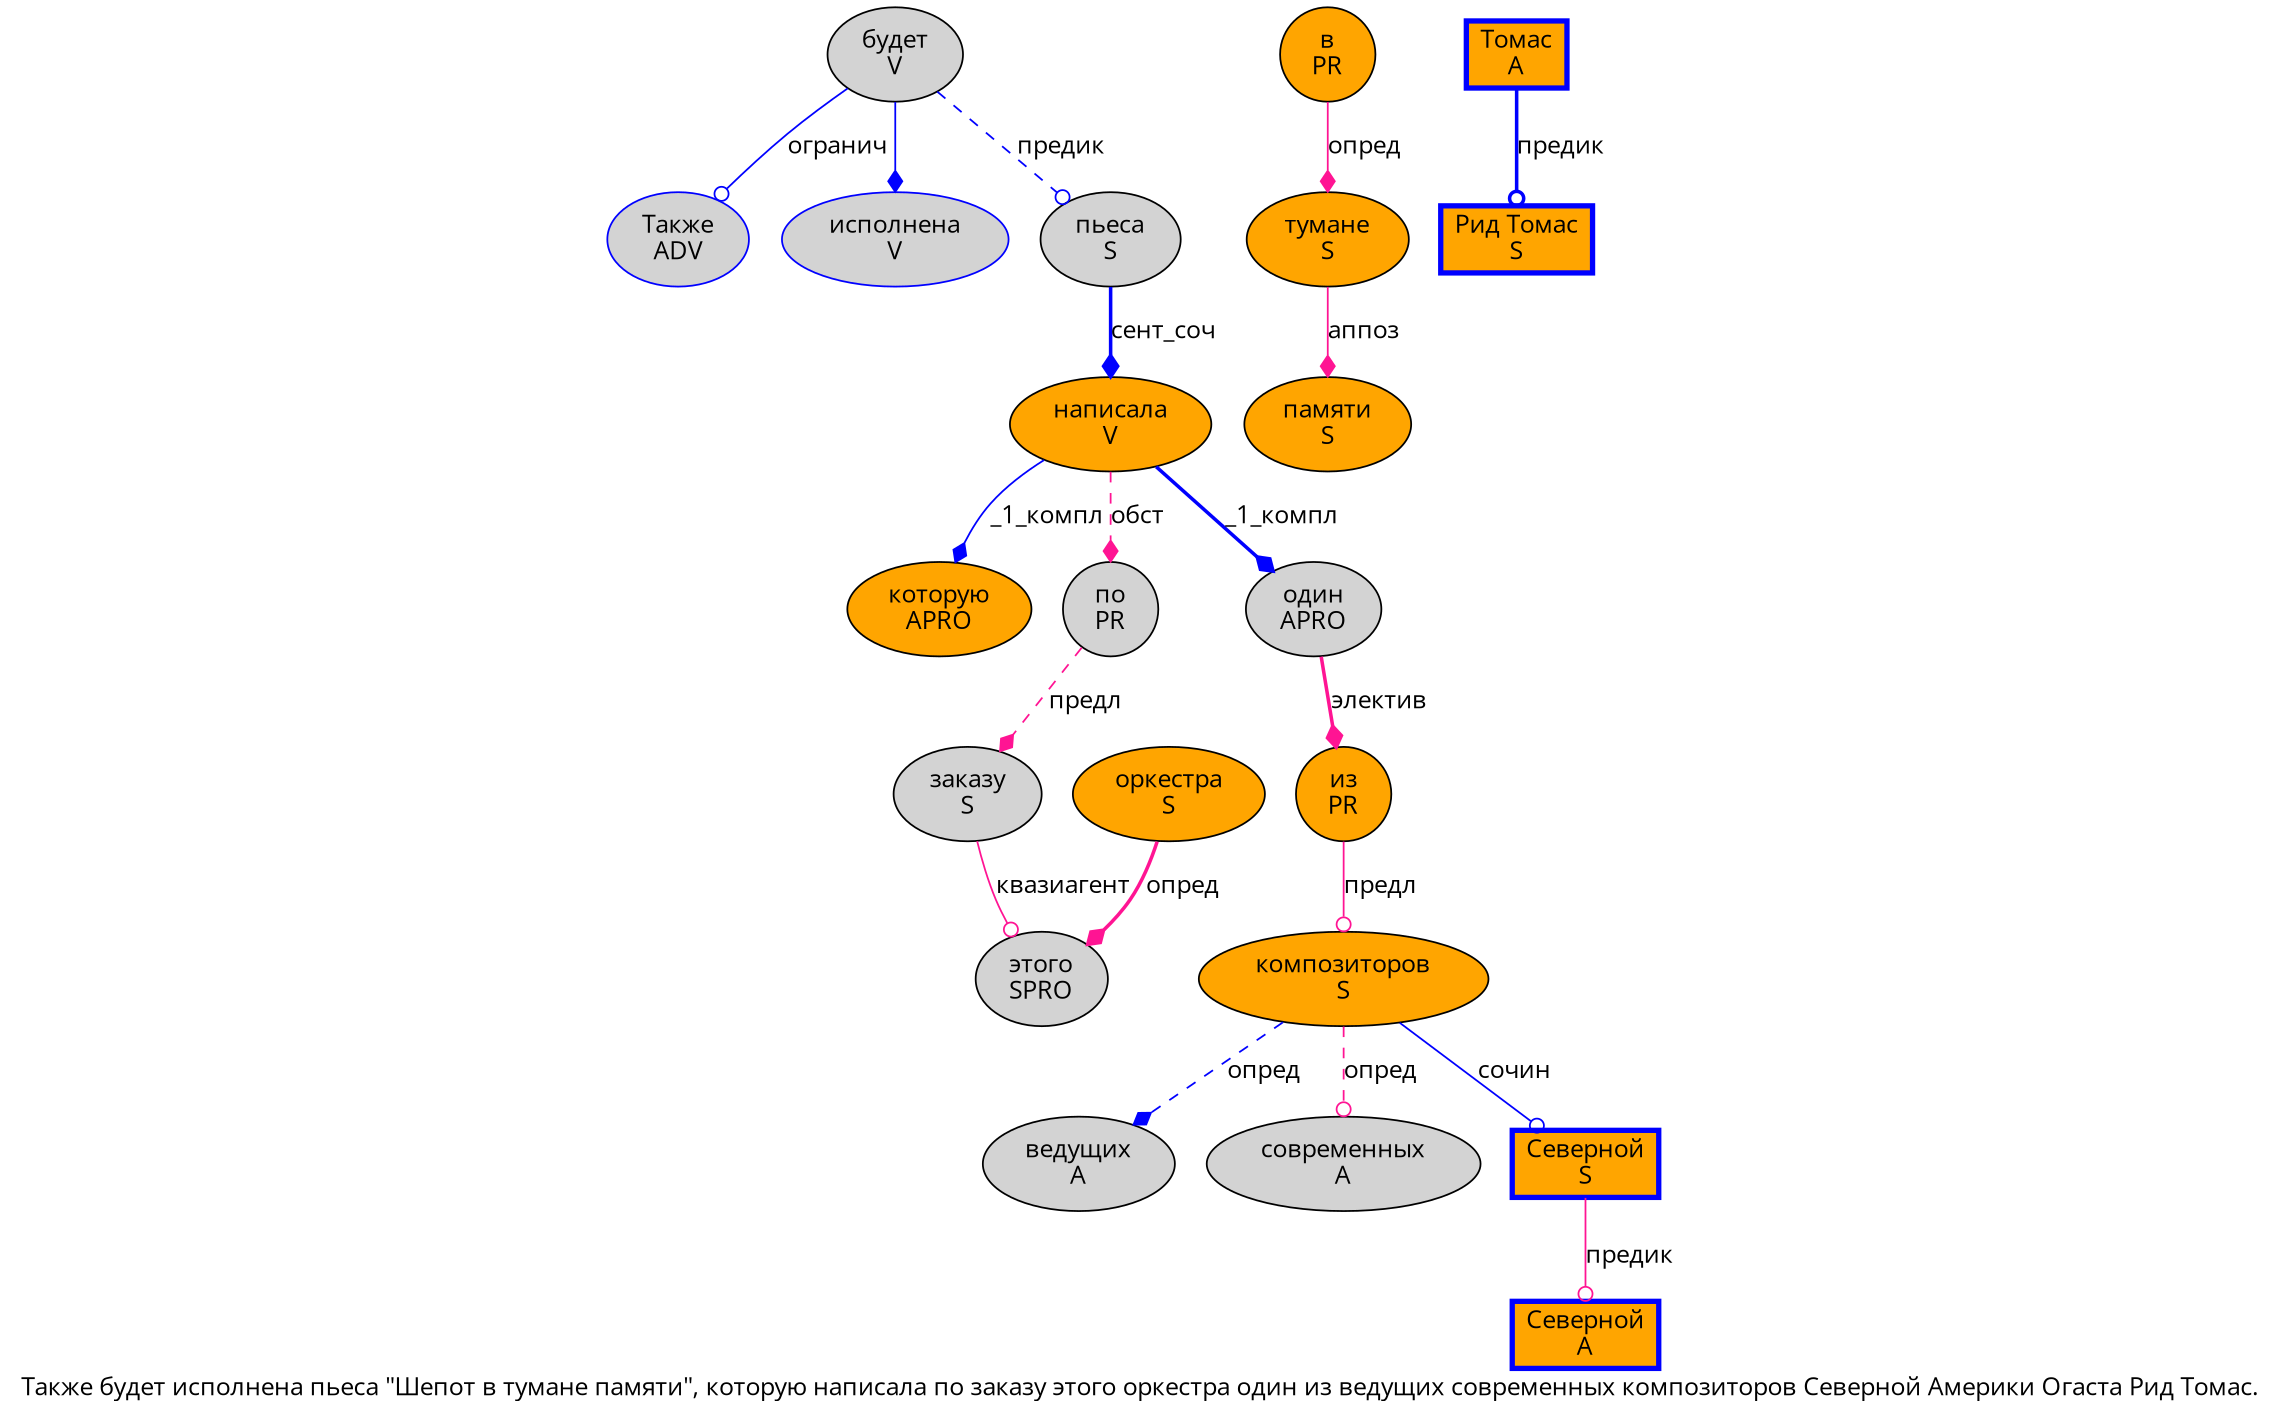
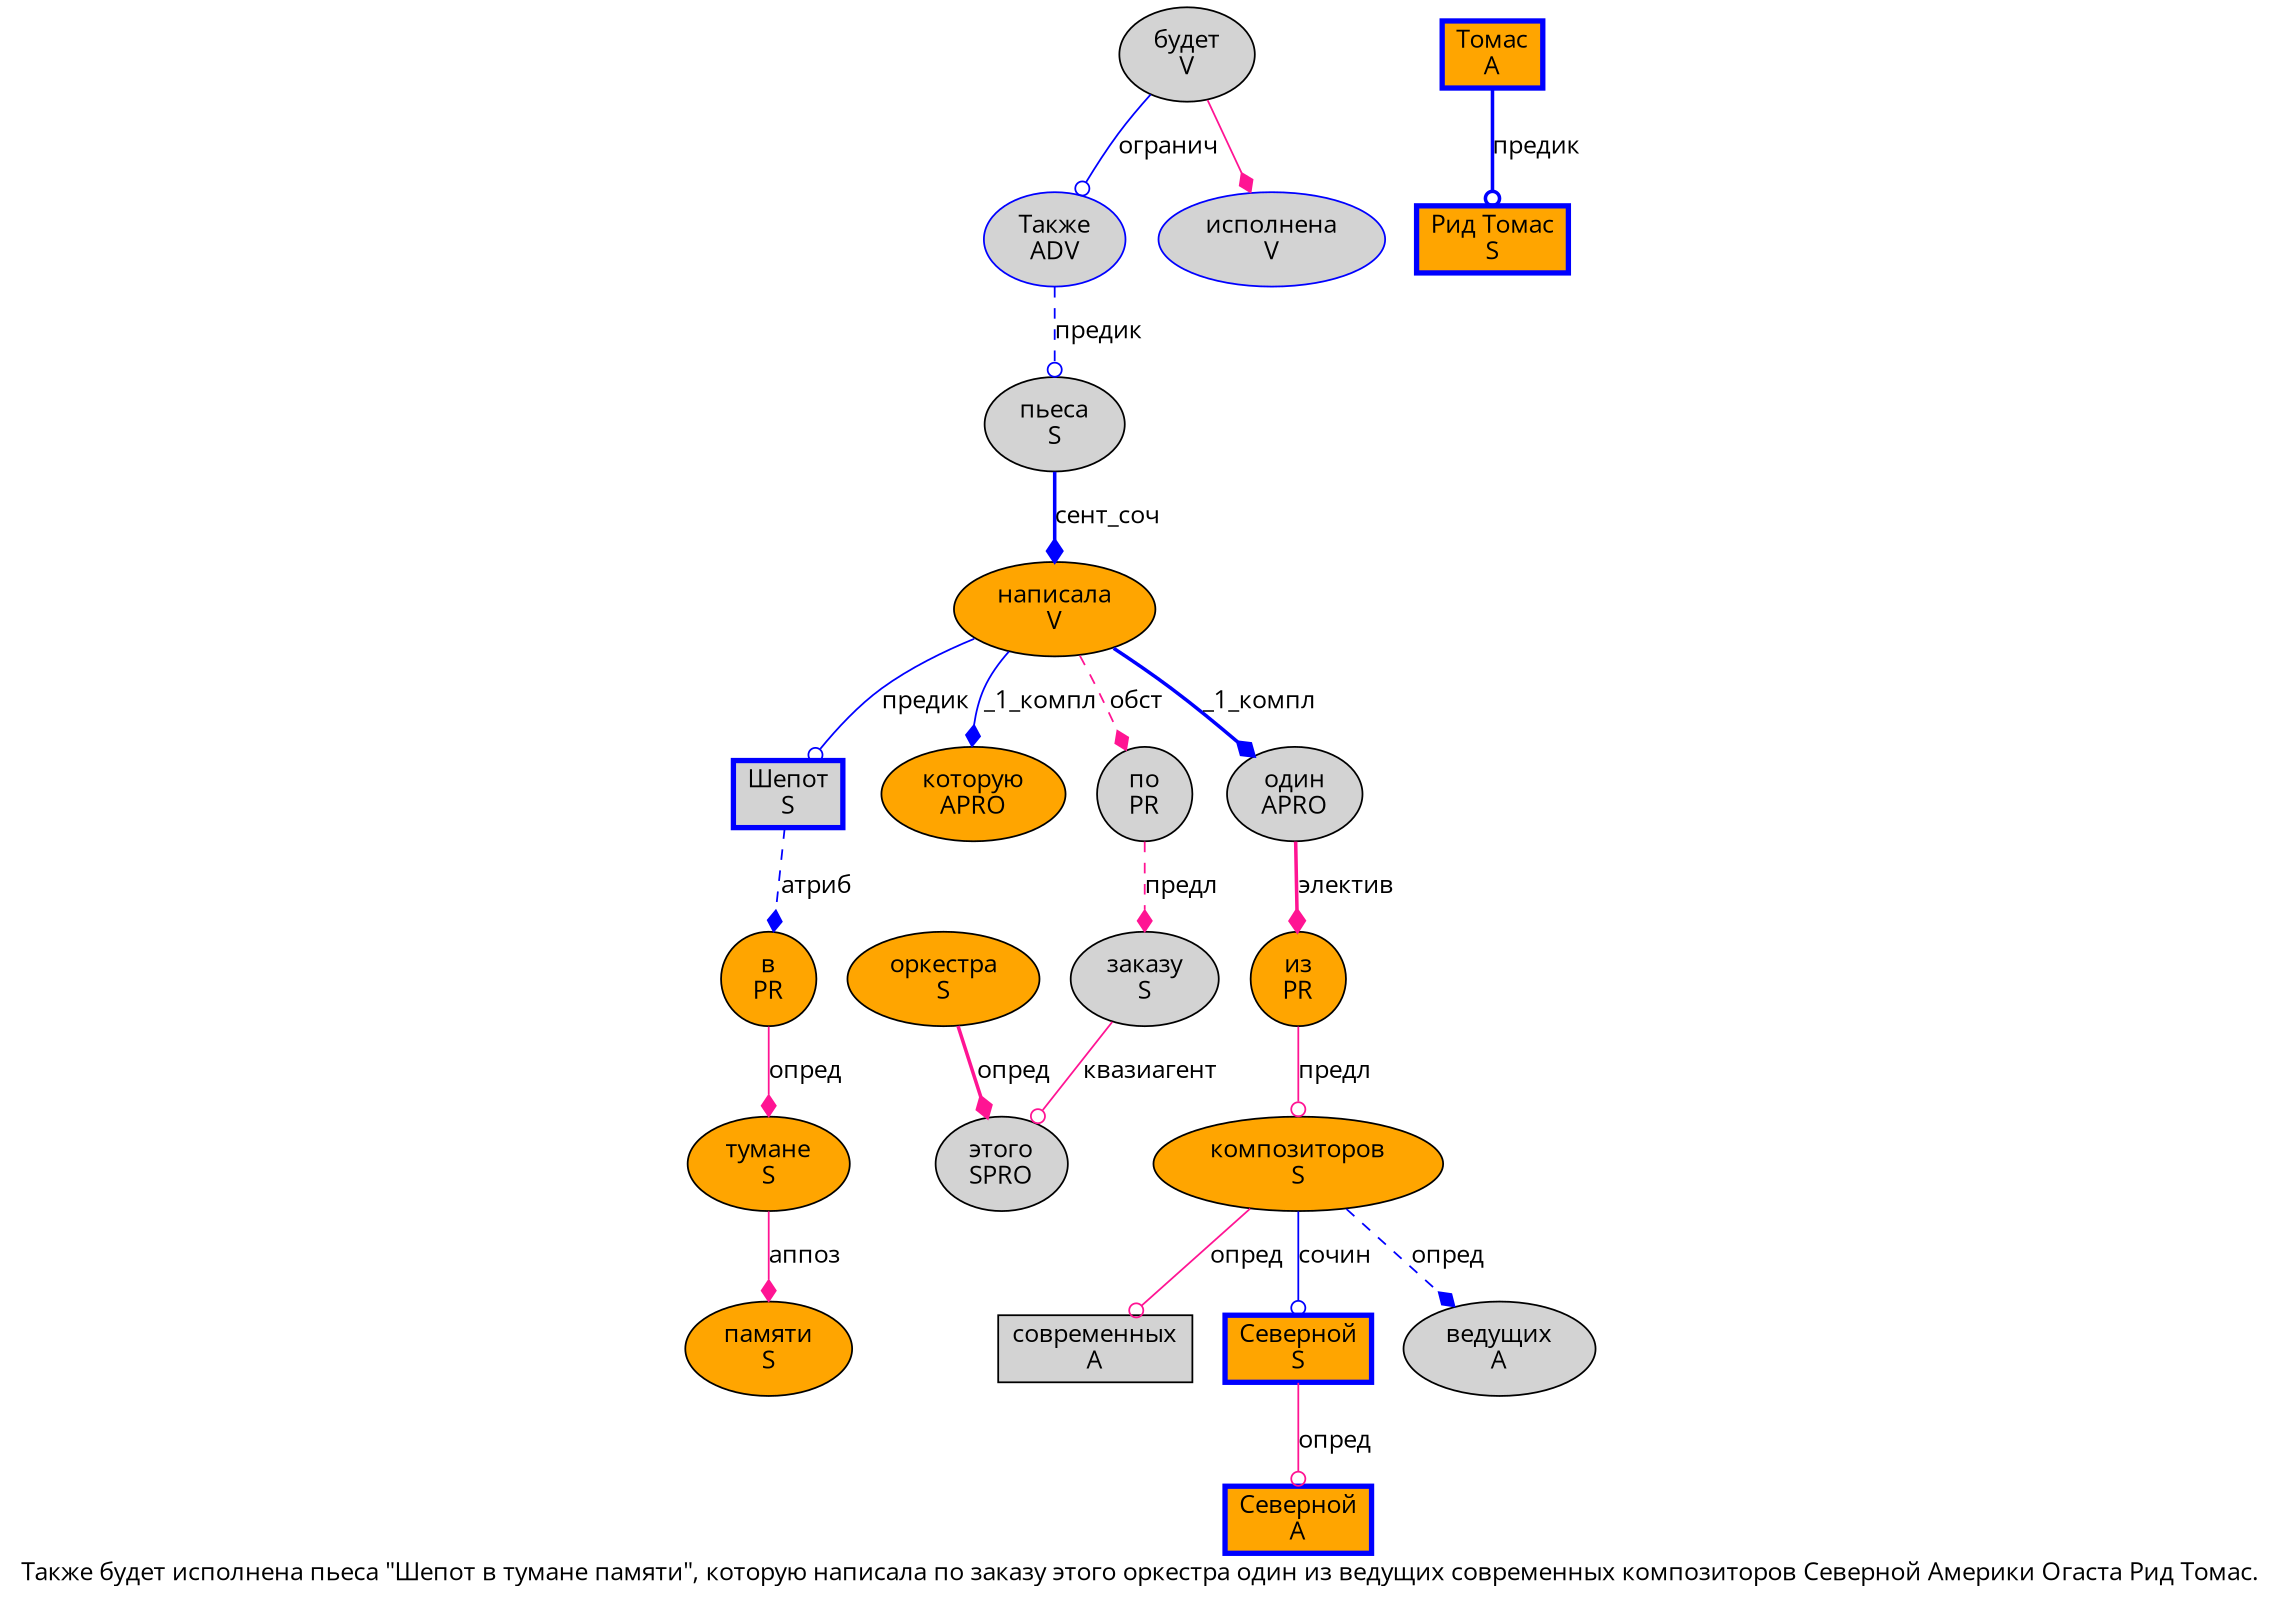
edge "будет V" -> "исполнена V": color blue -> deeppink
edge "будет V" -> "пьеса S": now "Также ADV" -> "пьеса S"
node "Шепот S": added
edge "композиторов S" -> "современных A": style dashed -> solid
node "современных A": shape ellipse -> box
edge "Северной S" -> "Северной A": label "предик" -> "опред"
